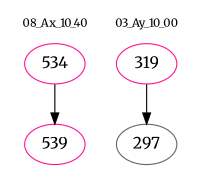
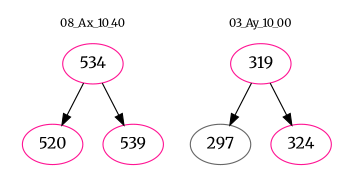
node "520": added
node "324": added
